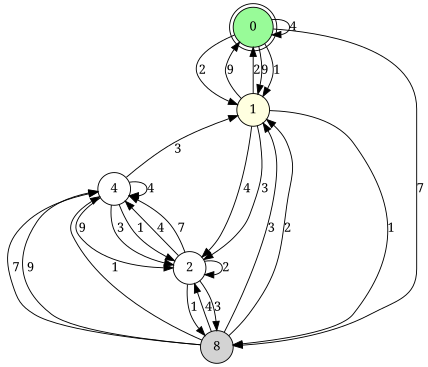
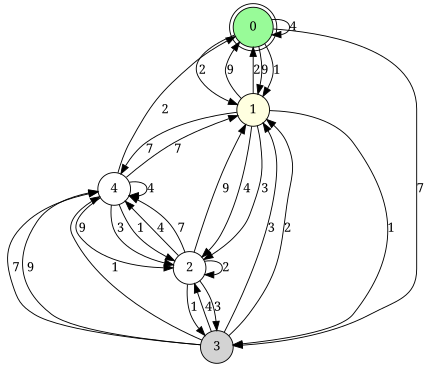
edge "4" -> "0": added, label "2"
edge "1" -> "4": added, label "7"
edge "4" -> "1": label "3" -> "7"
edge "2" -> "1": added, label "9"
node "8": label "8" -> "3"
